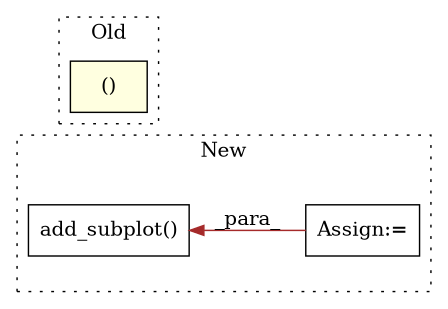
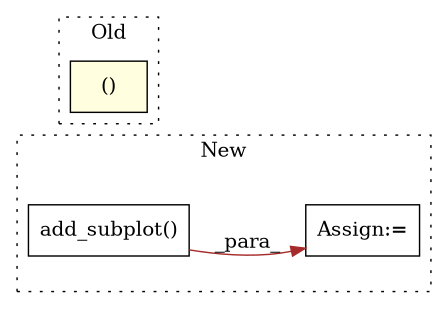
edge "Assign:=" -> "add_subplot()": reversed
